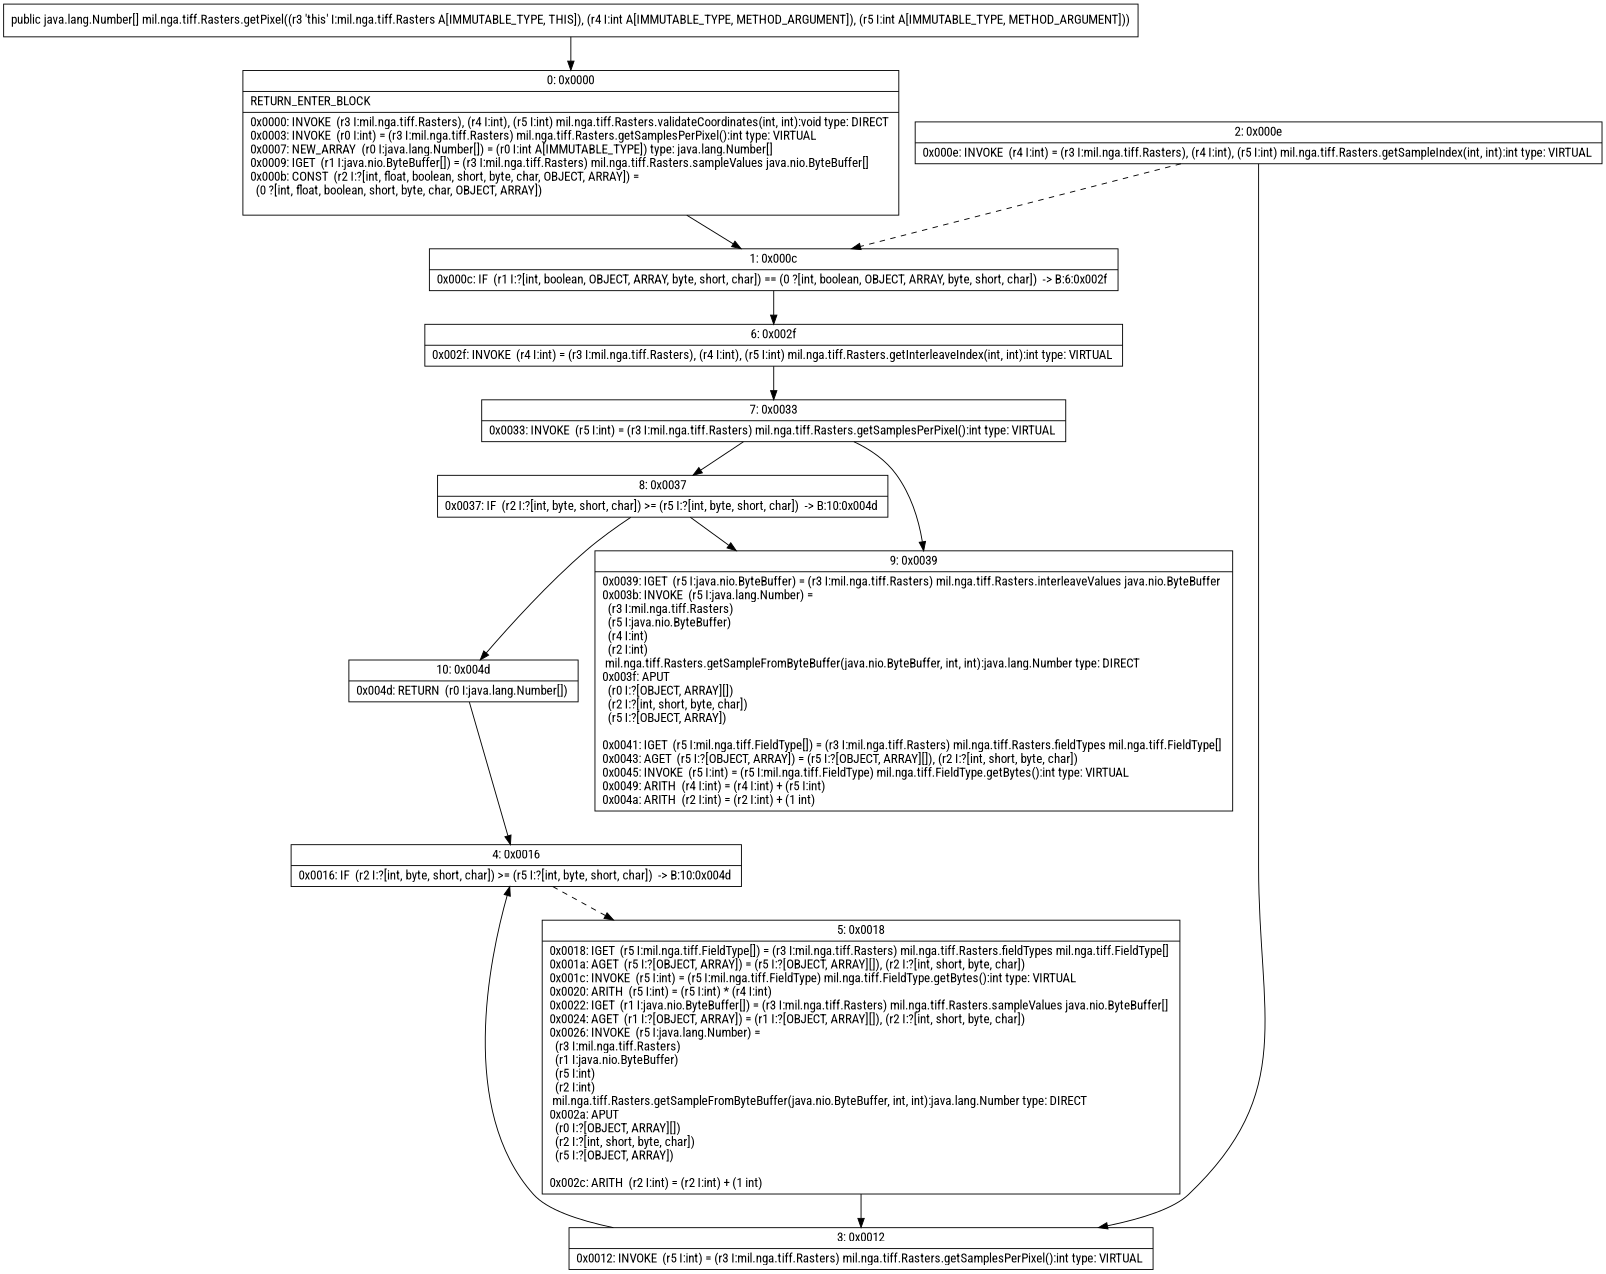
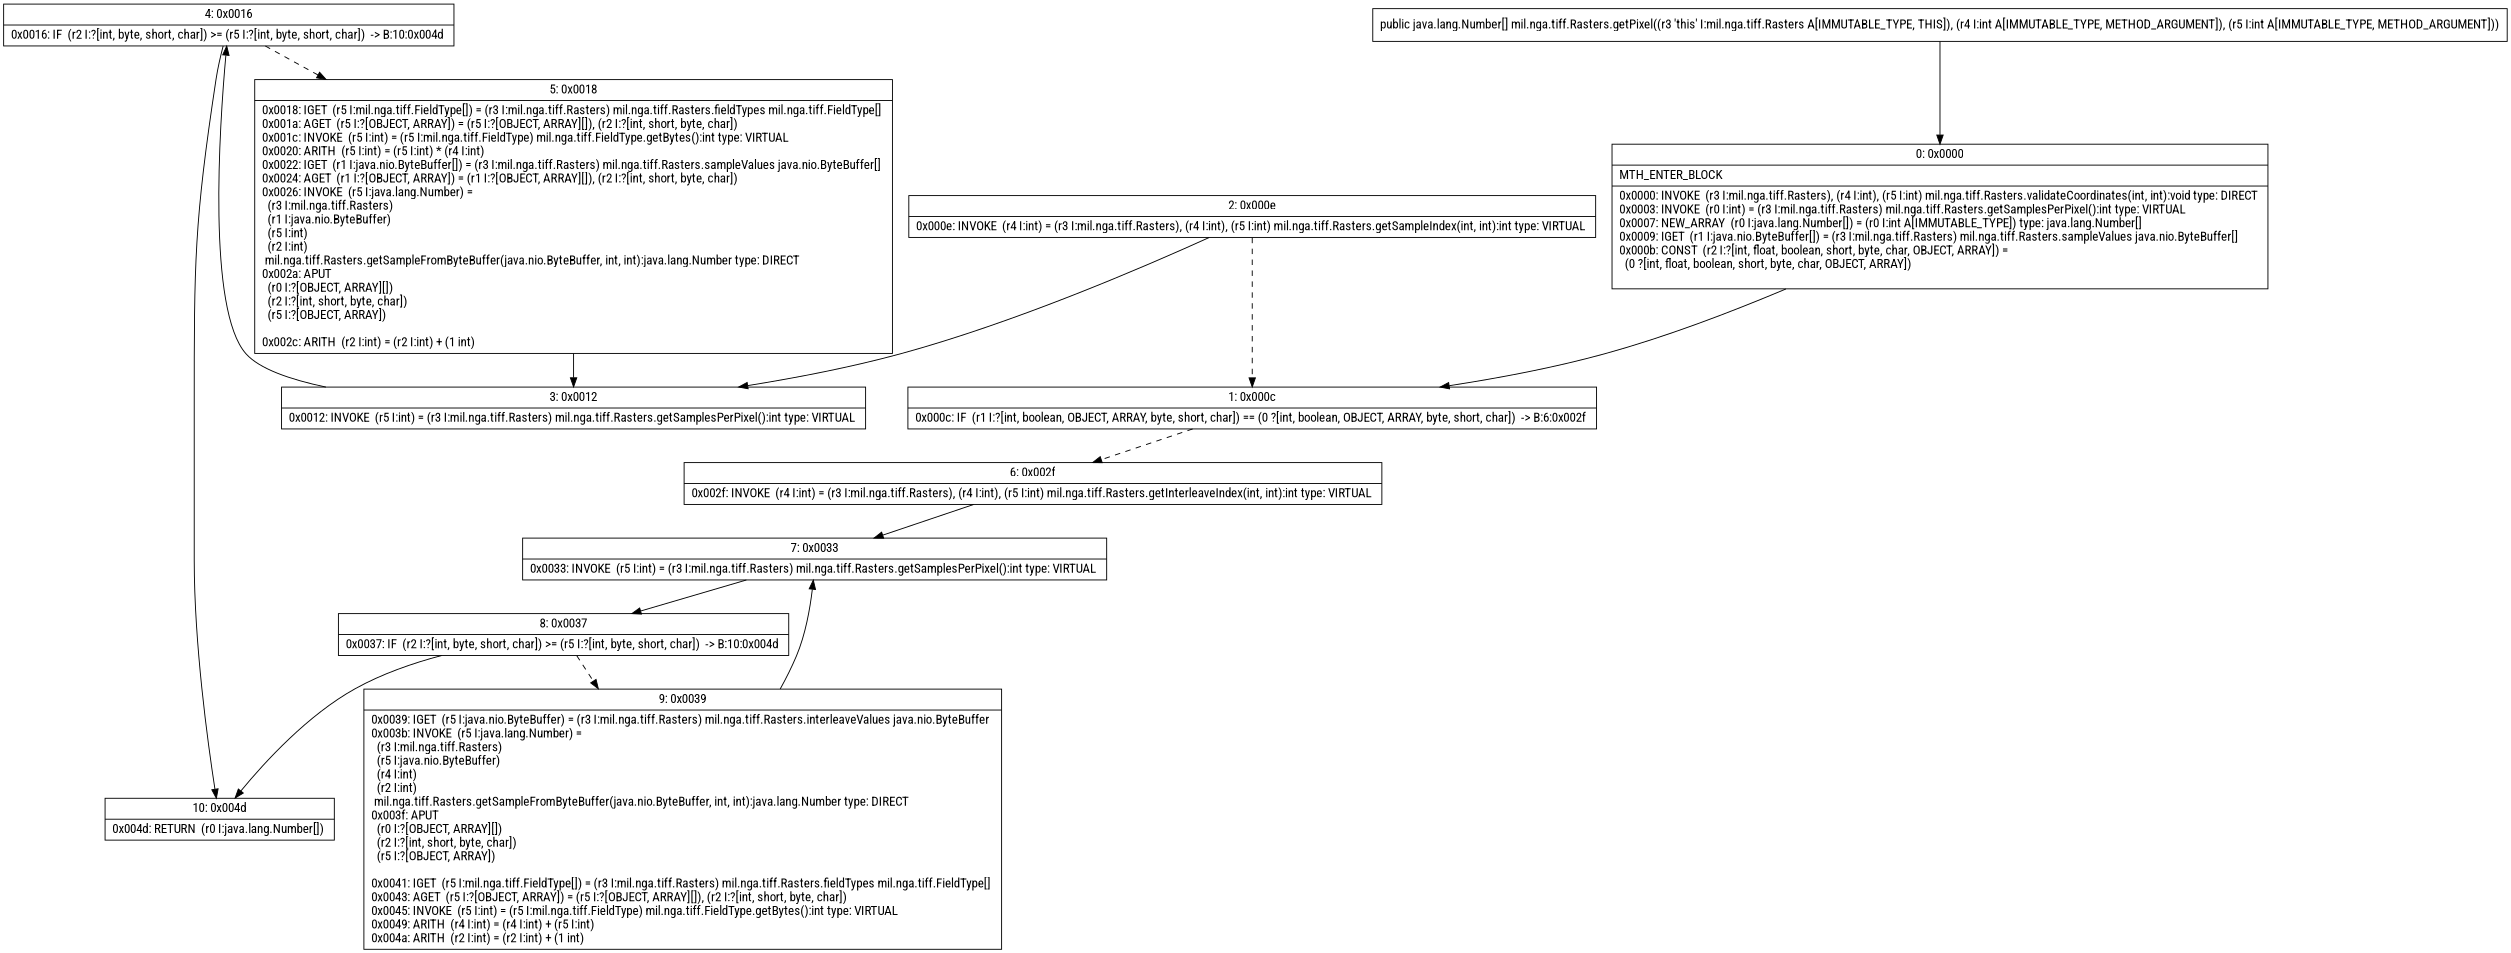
node "0: 0x0000": text "RETURN_ENTER_BLOCK" -> "MTH_ENTER_BLOCK"
edge "1: 0x000c" -> "6: 0x002f": style solid -> dashed
edge "7: 0x0033" -> "9: 0x0039": reversed
edge "8: 0x0037" -> "9: 0x0039": style solid -> dashed
edge "10: 0x004d" -> "4: 0x0016": reversed
